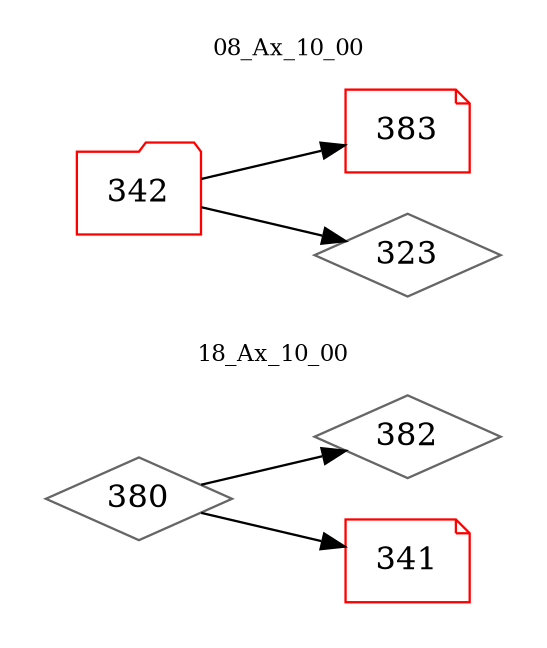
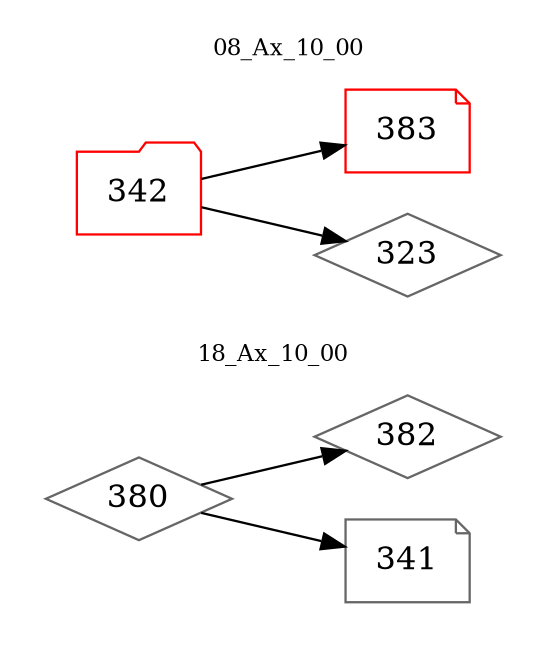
node "341": color red -> gray40
